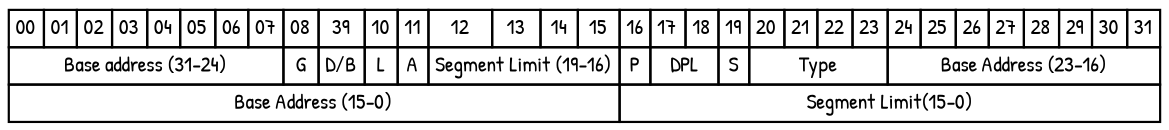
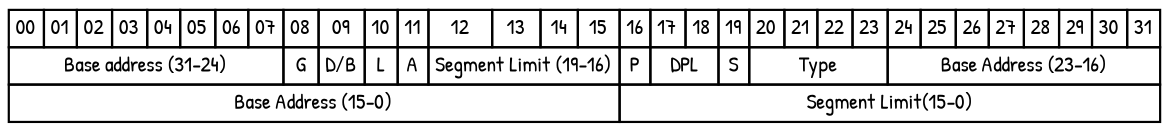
node "00": text "39" -> "09"
